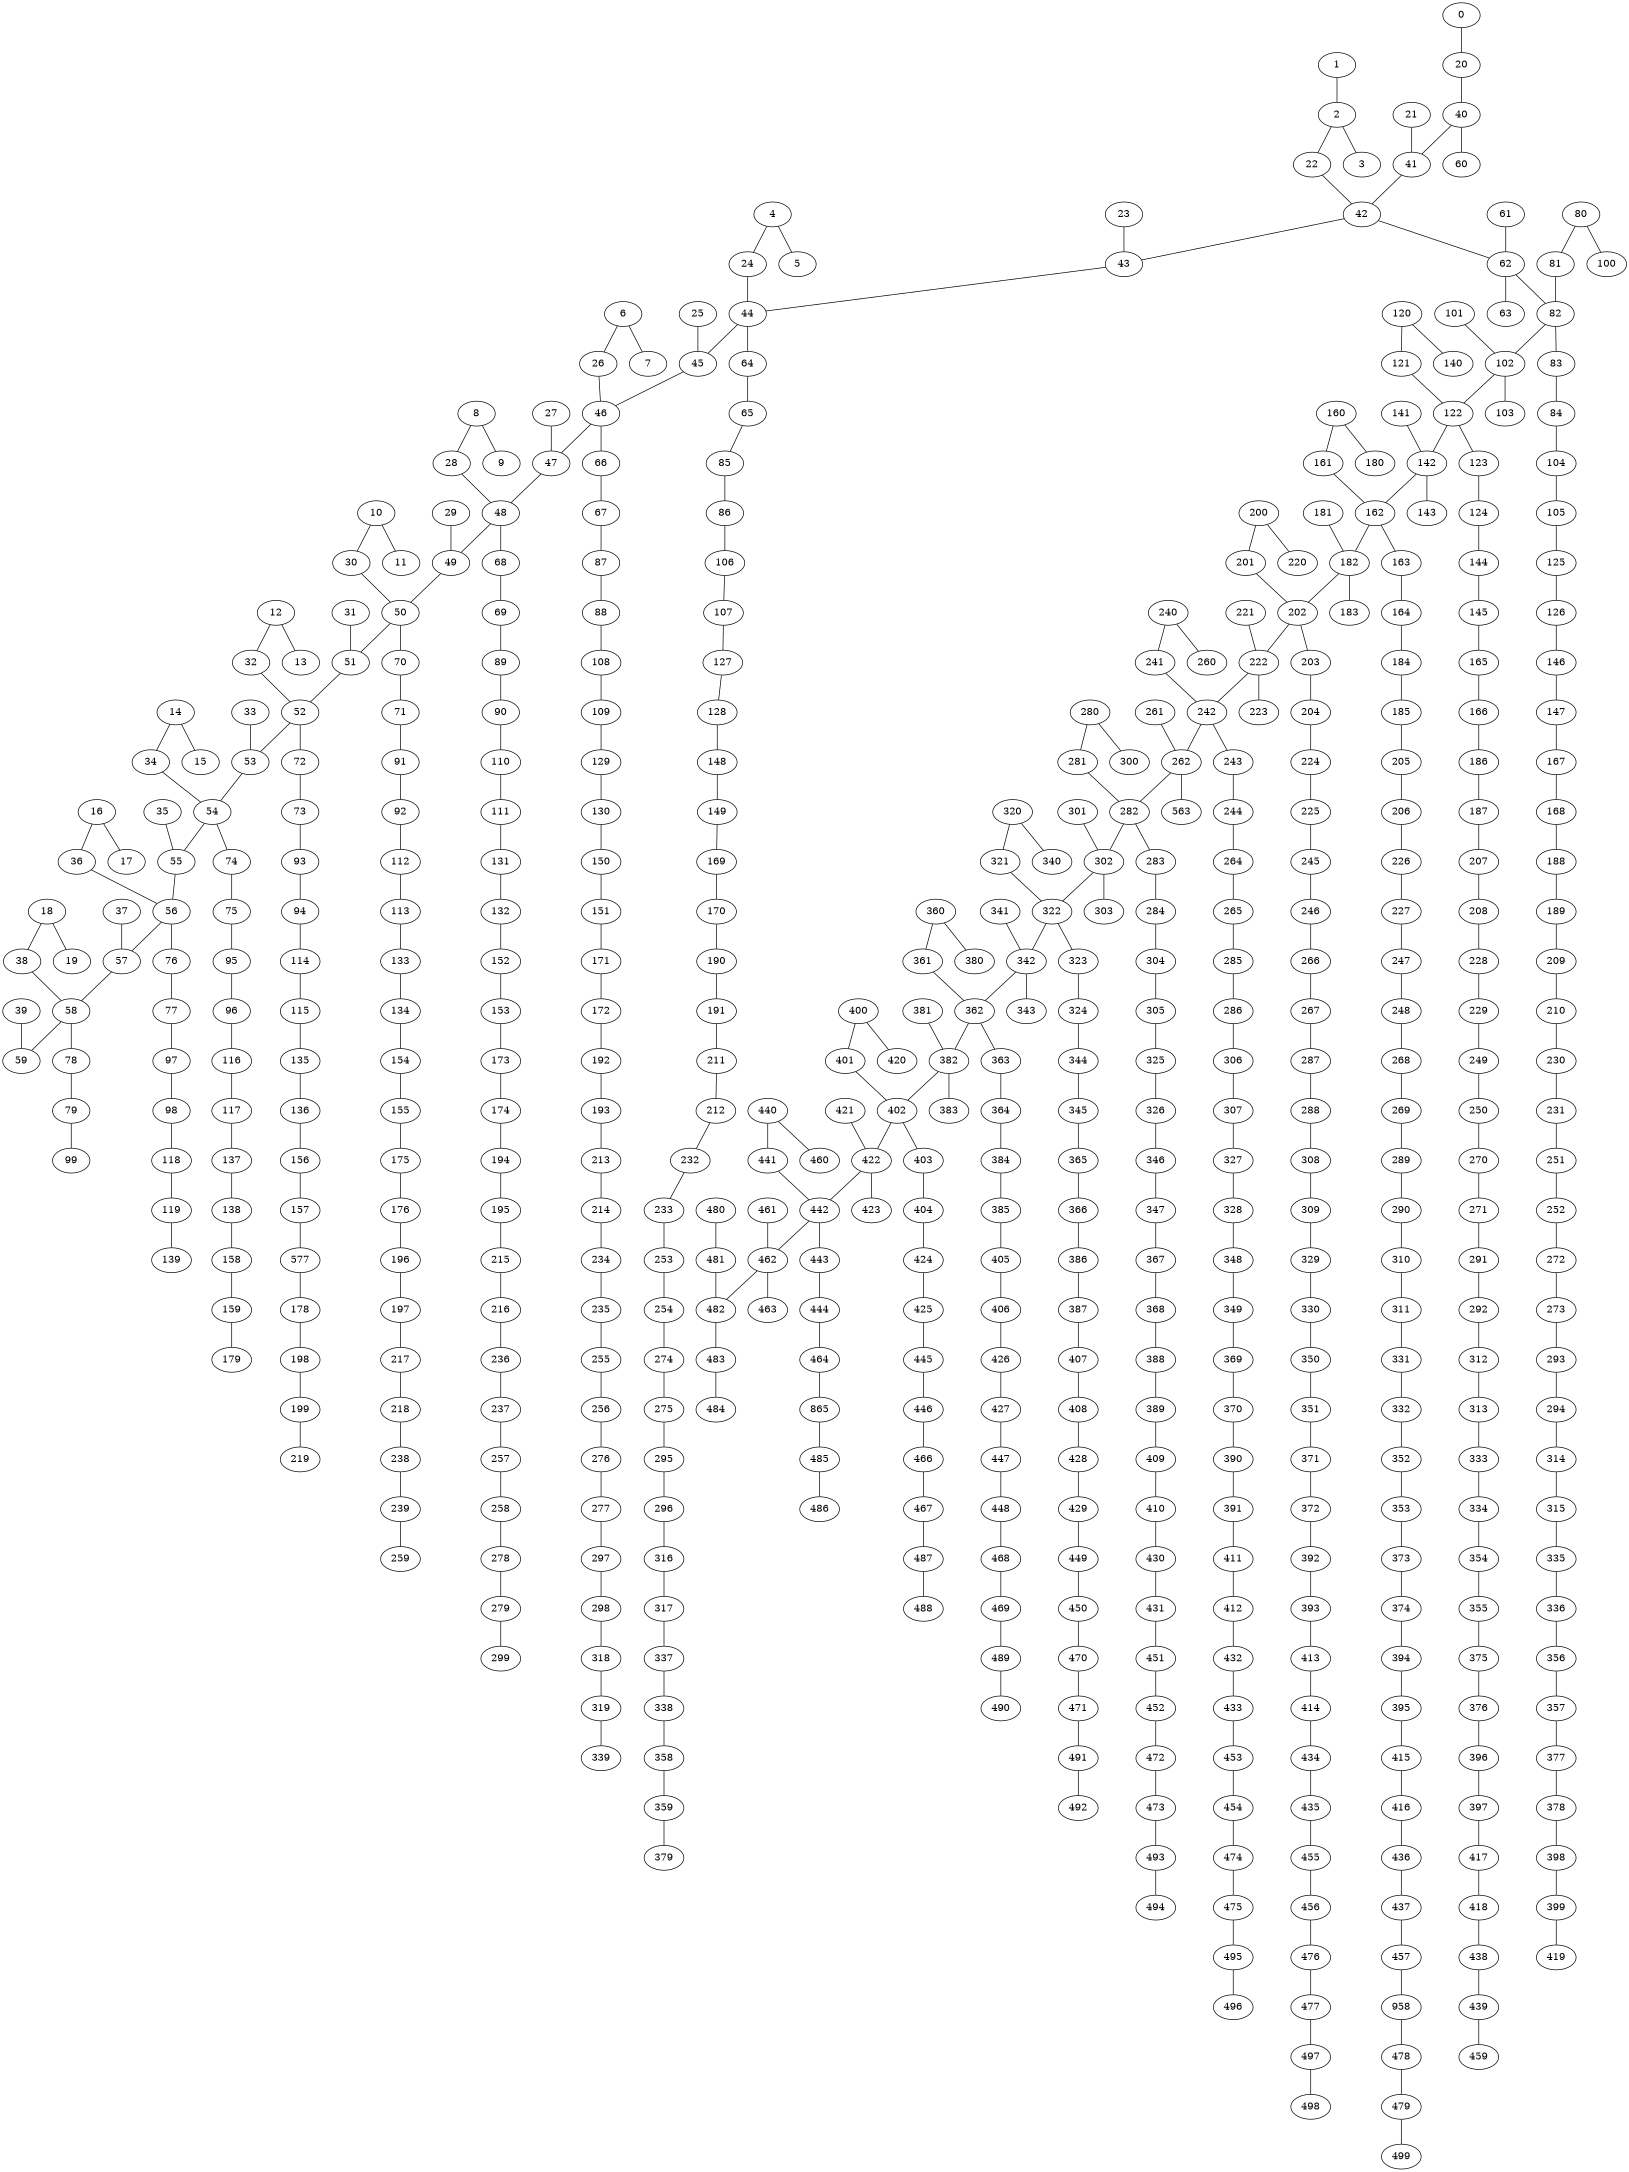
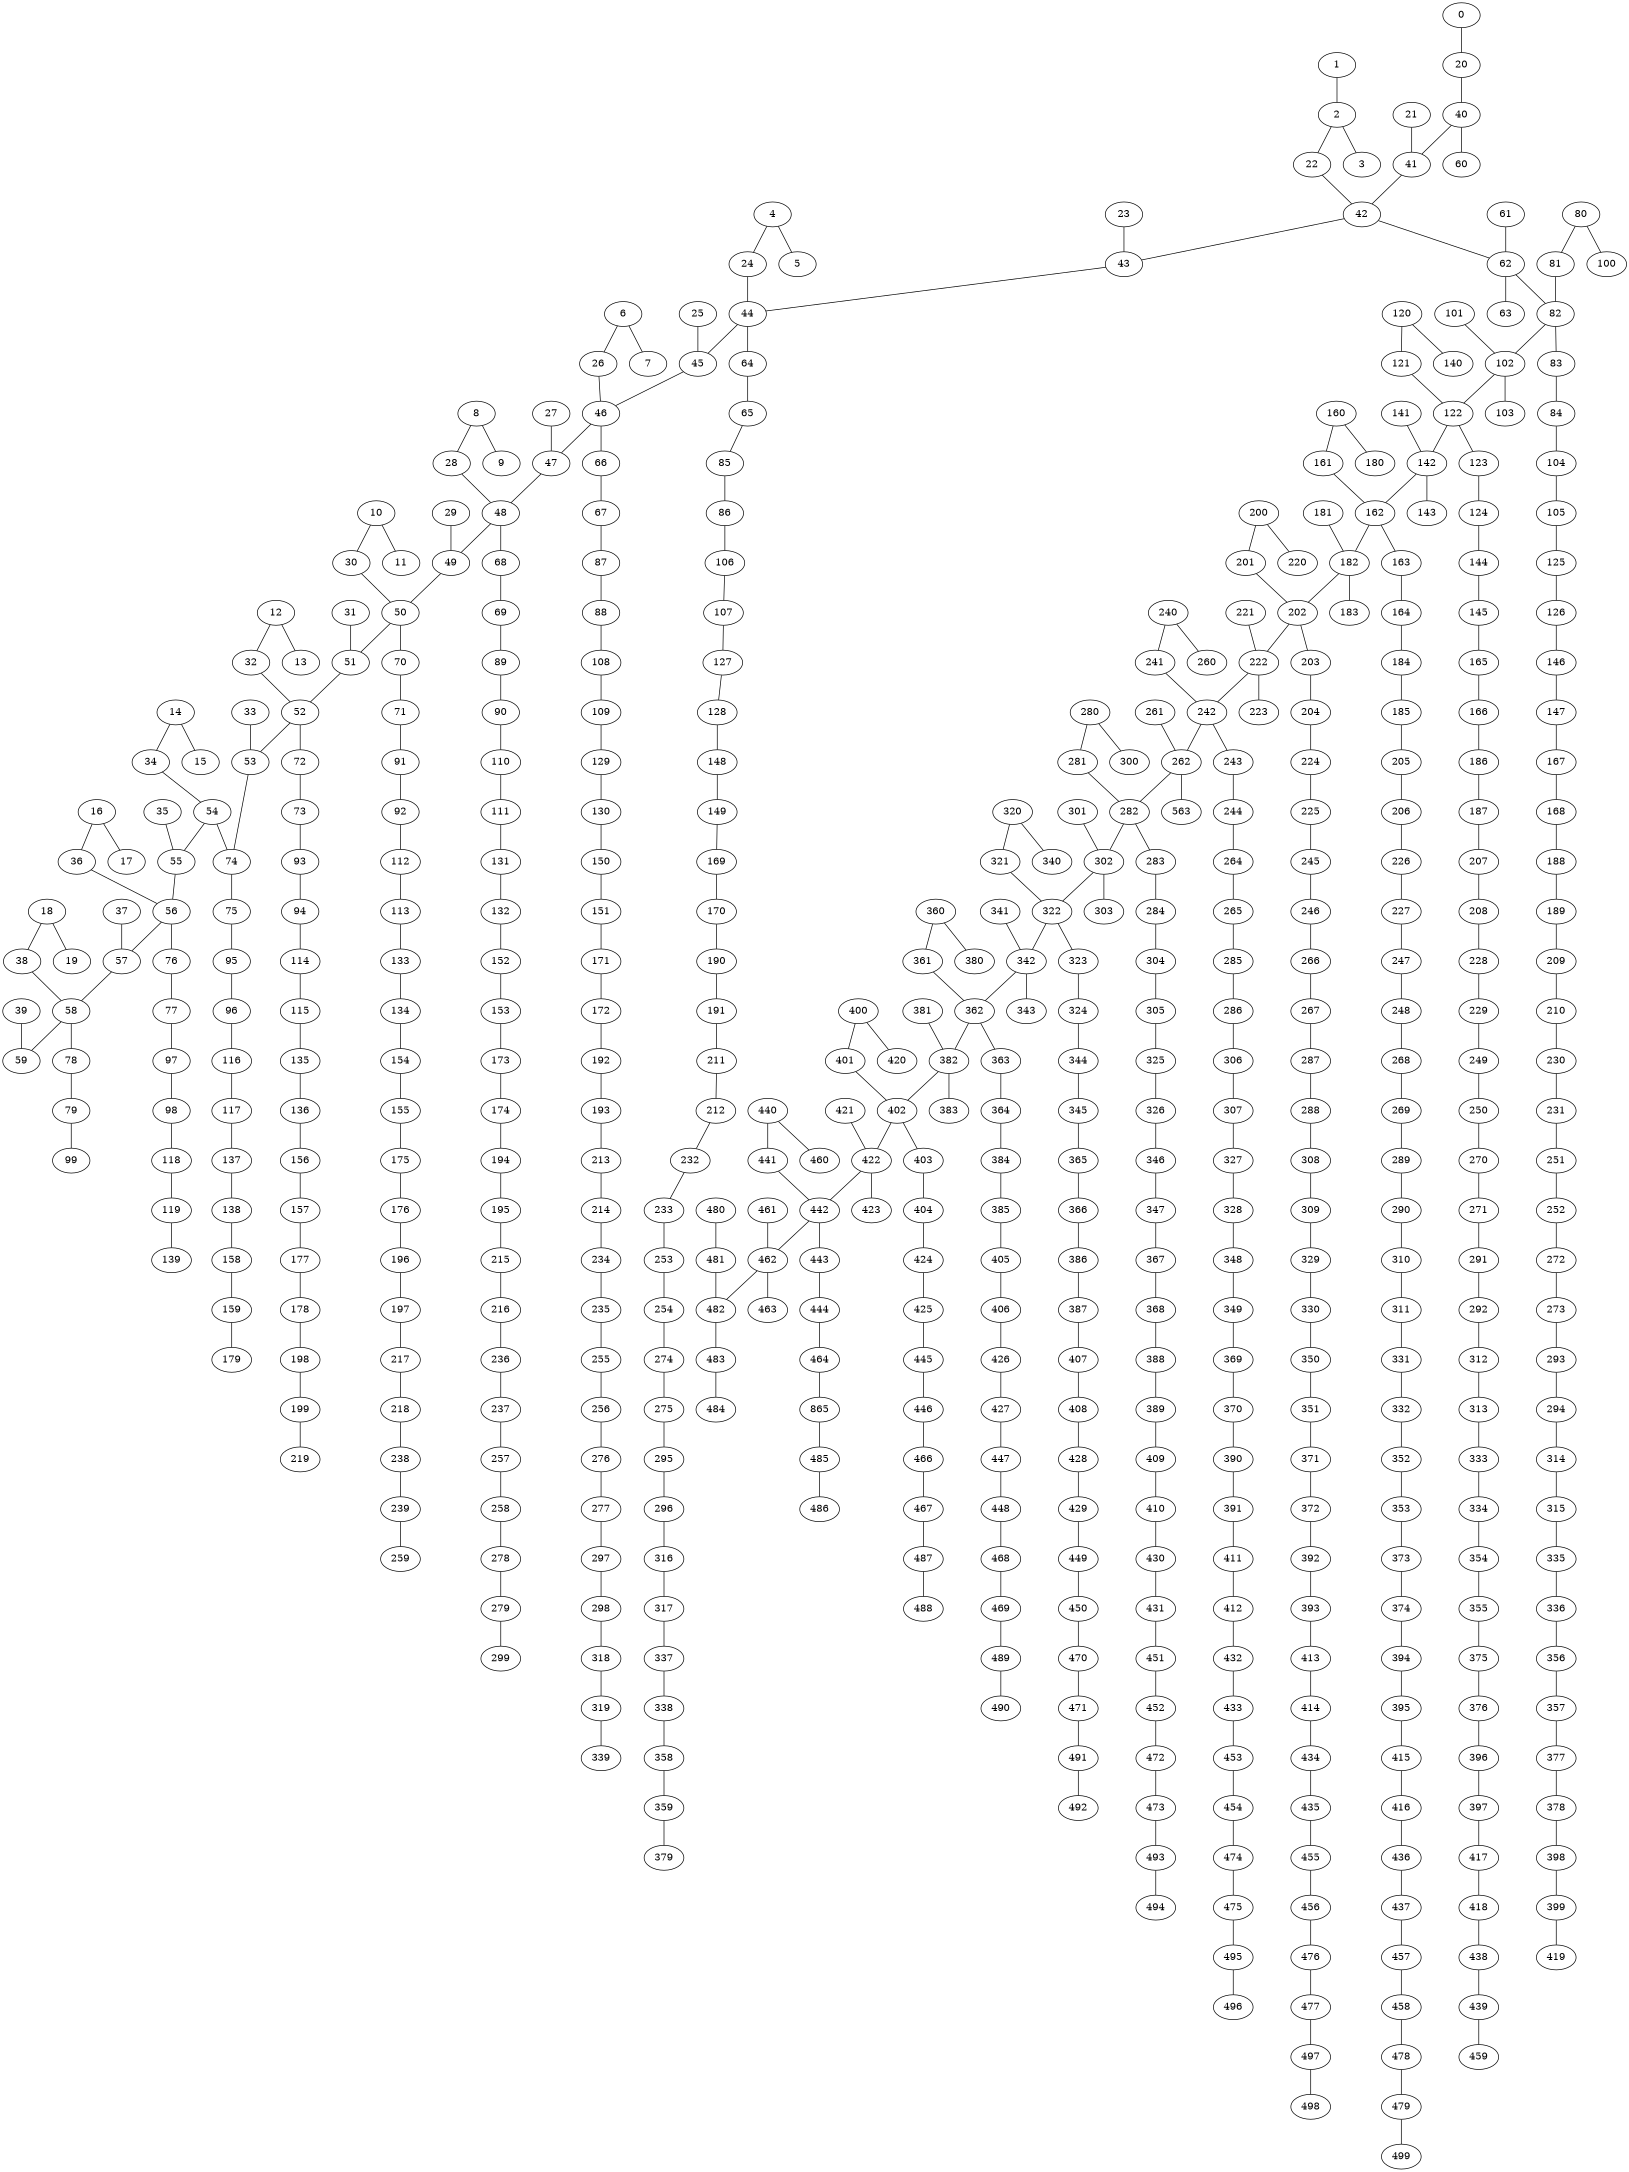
edge "53" -- "54": now "53" -- "74"
node "577": label "577" -> "177"
node "958": label "958" -> "458"
